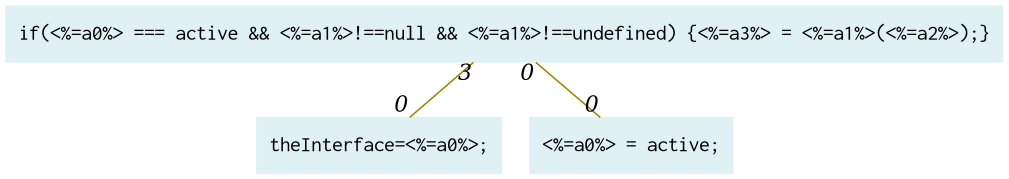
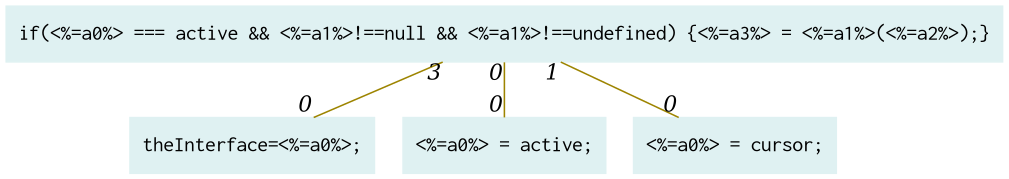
node "<%=a0%> = cursor;": added
